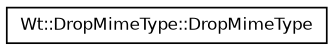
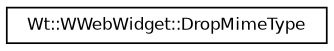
node "Wt::DropMimeType::DropMimeType": label "Wt::DropMimeType::DropMimeType" -> "Wt::WWebWidget::DropMimeType"
